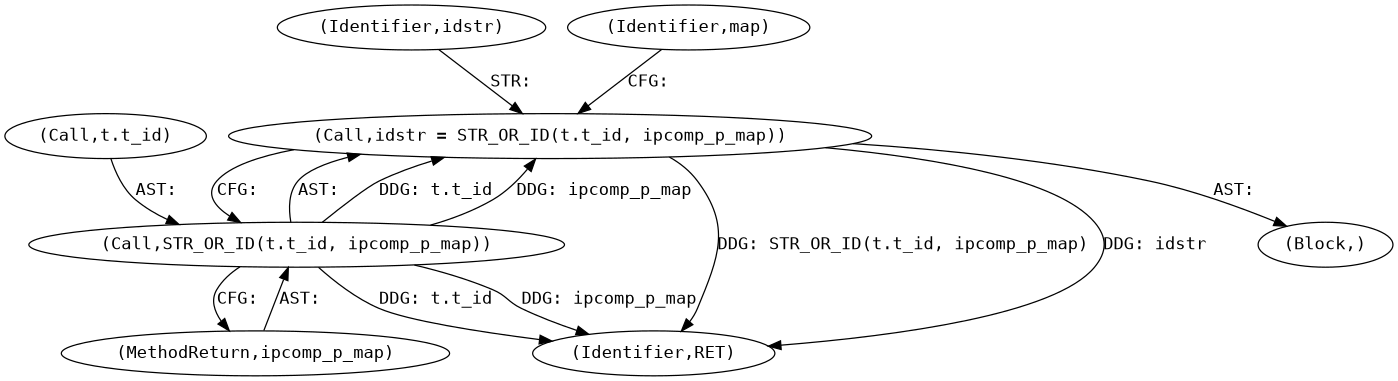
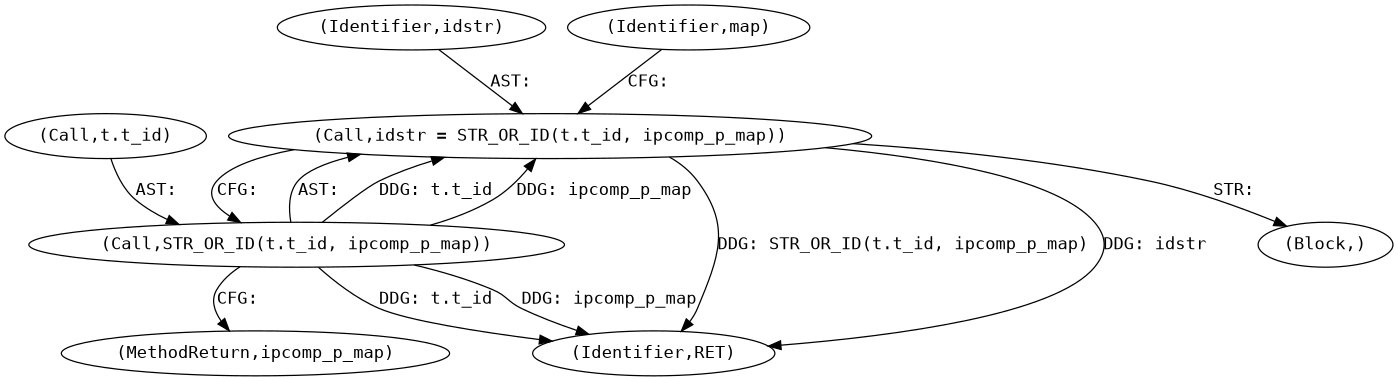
edge "(Identifier,idstr)" -> "(Call,idstr = STR_OR_ID(t.t_id, ipcomp_p_map))": label "STR: " -> "AST: "
edge "(Call,idstr = STR_OR_ID(t.t_id, ipcomp_p_map))" -> "(Block,)": label "AST: " -> "STR: "
edge "(MethodReturn,ipcomp_p_map)" -> "(Call,STR_OR_ID(t.t_id, ipcomp_p_map))": removed, label "AST:"
